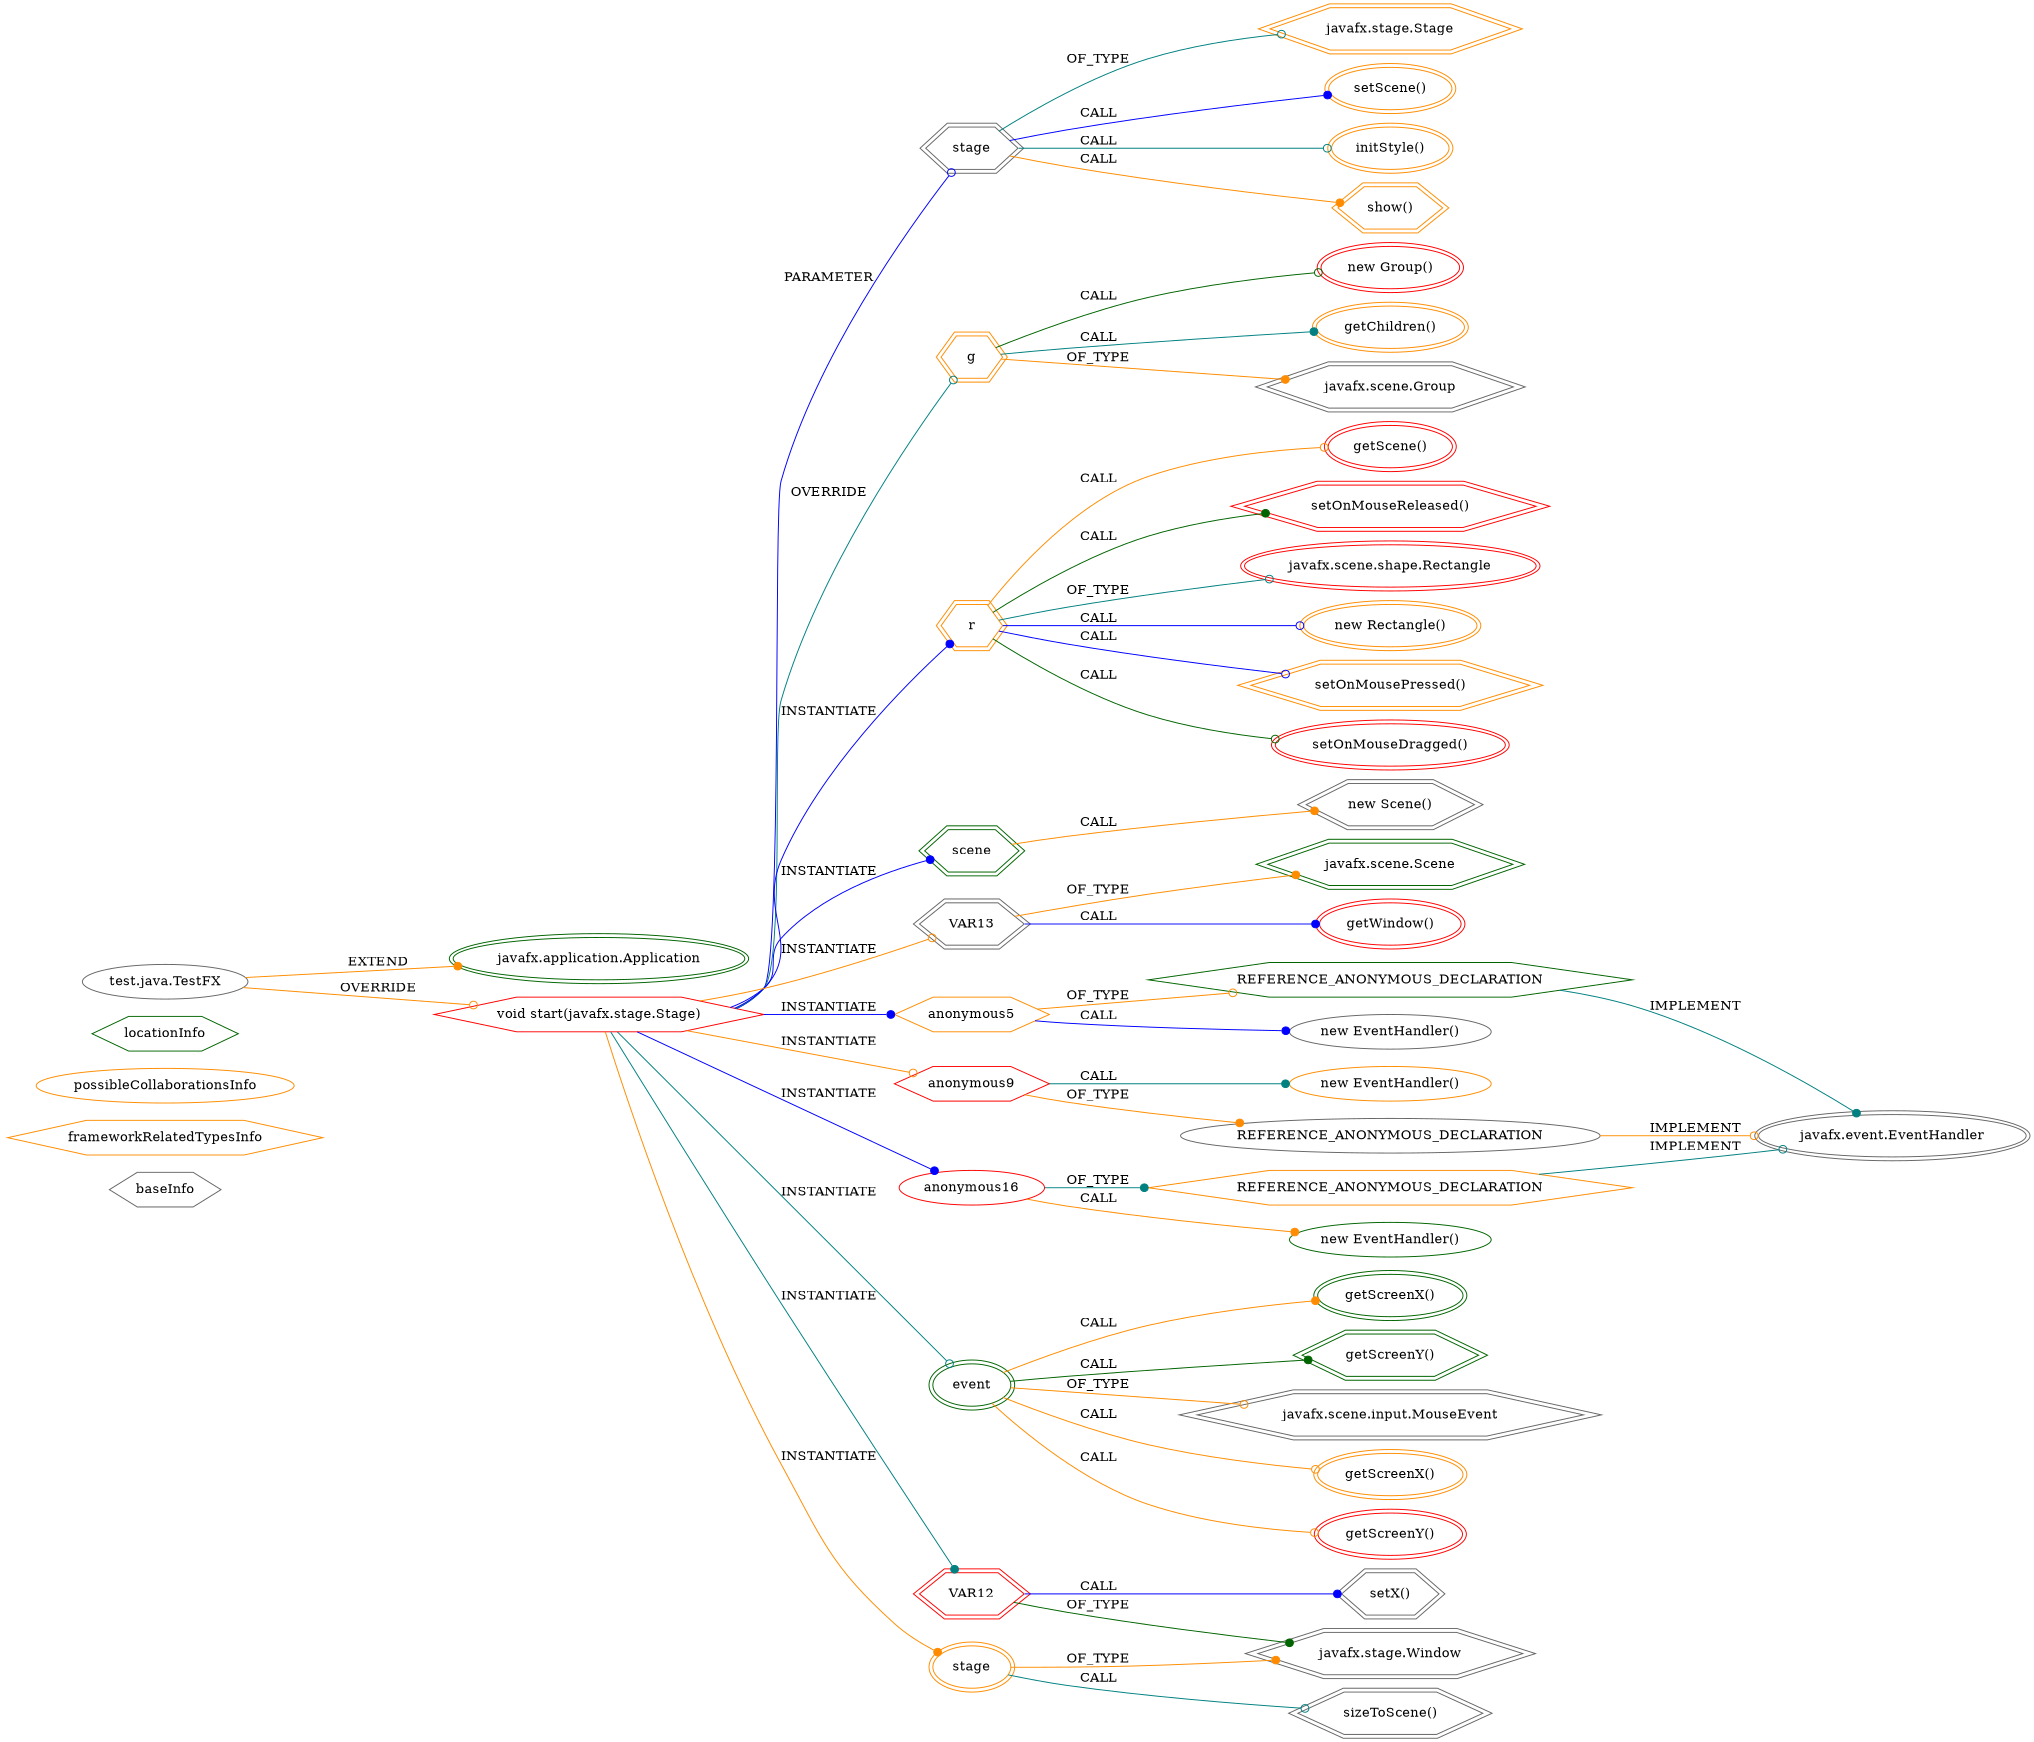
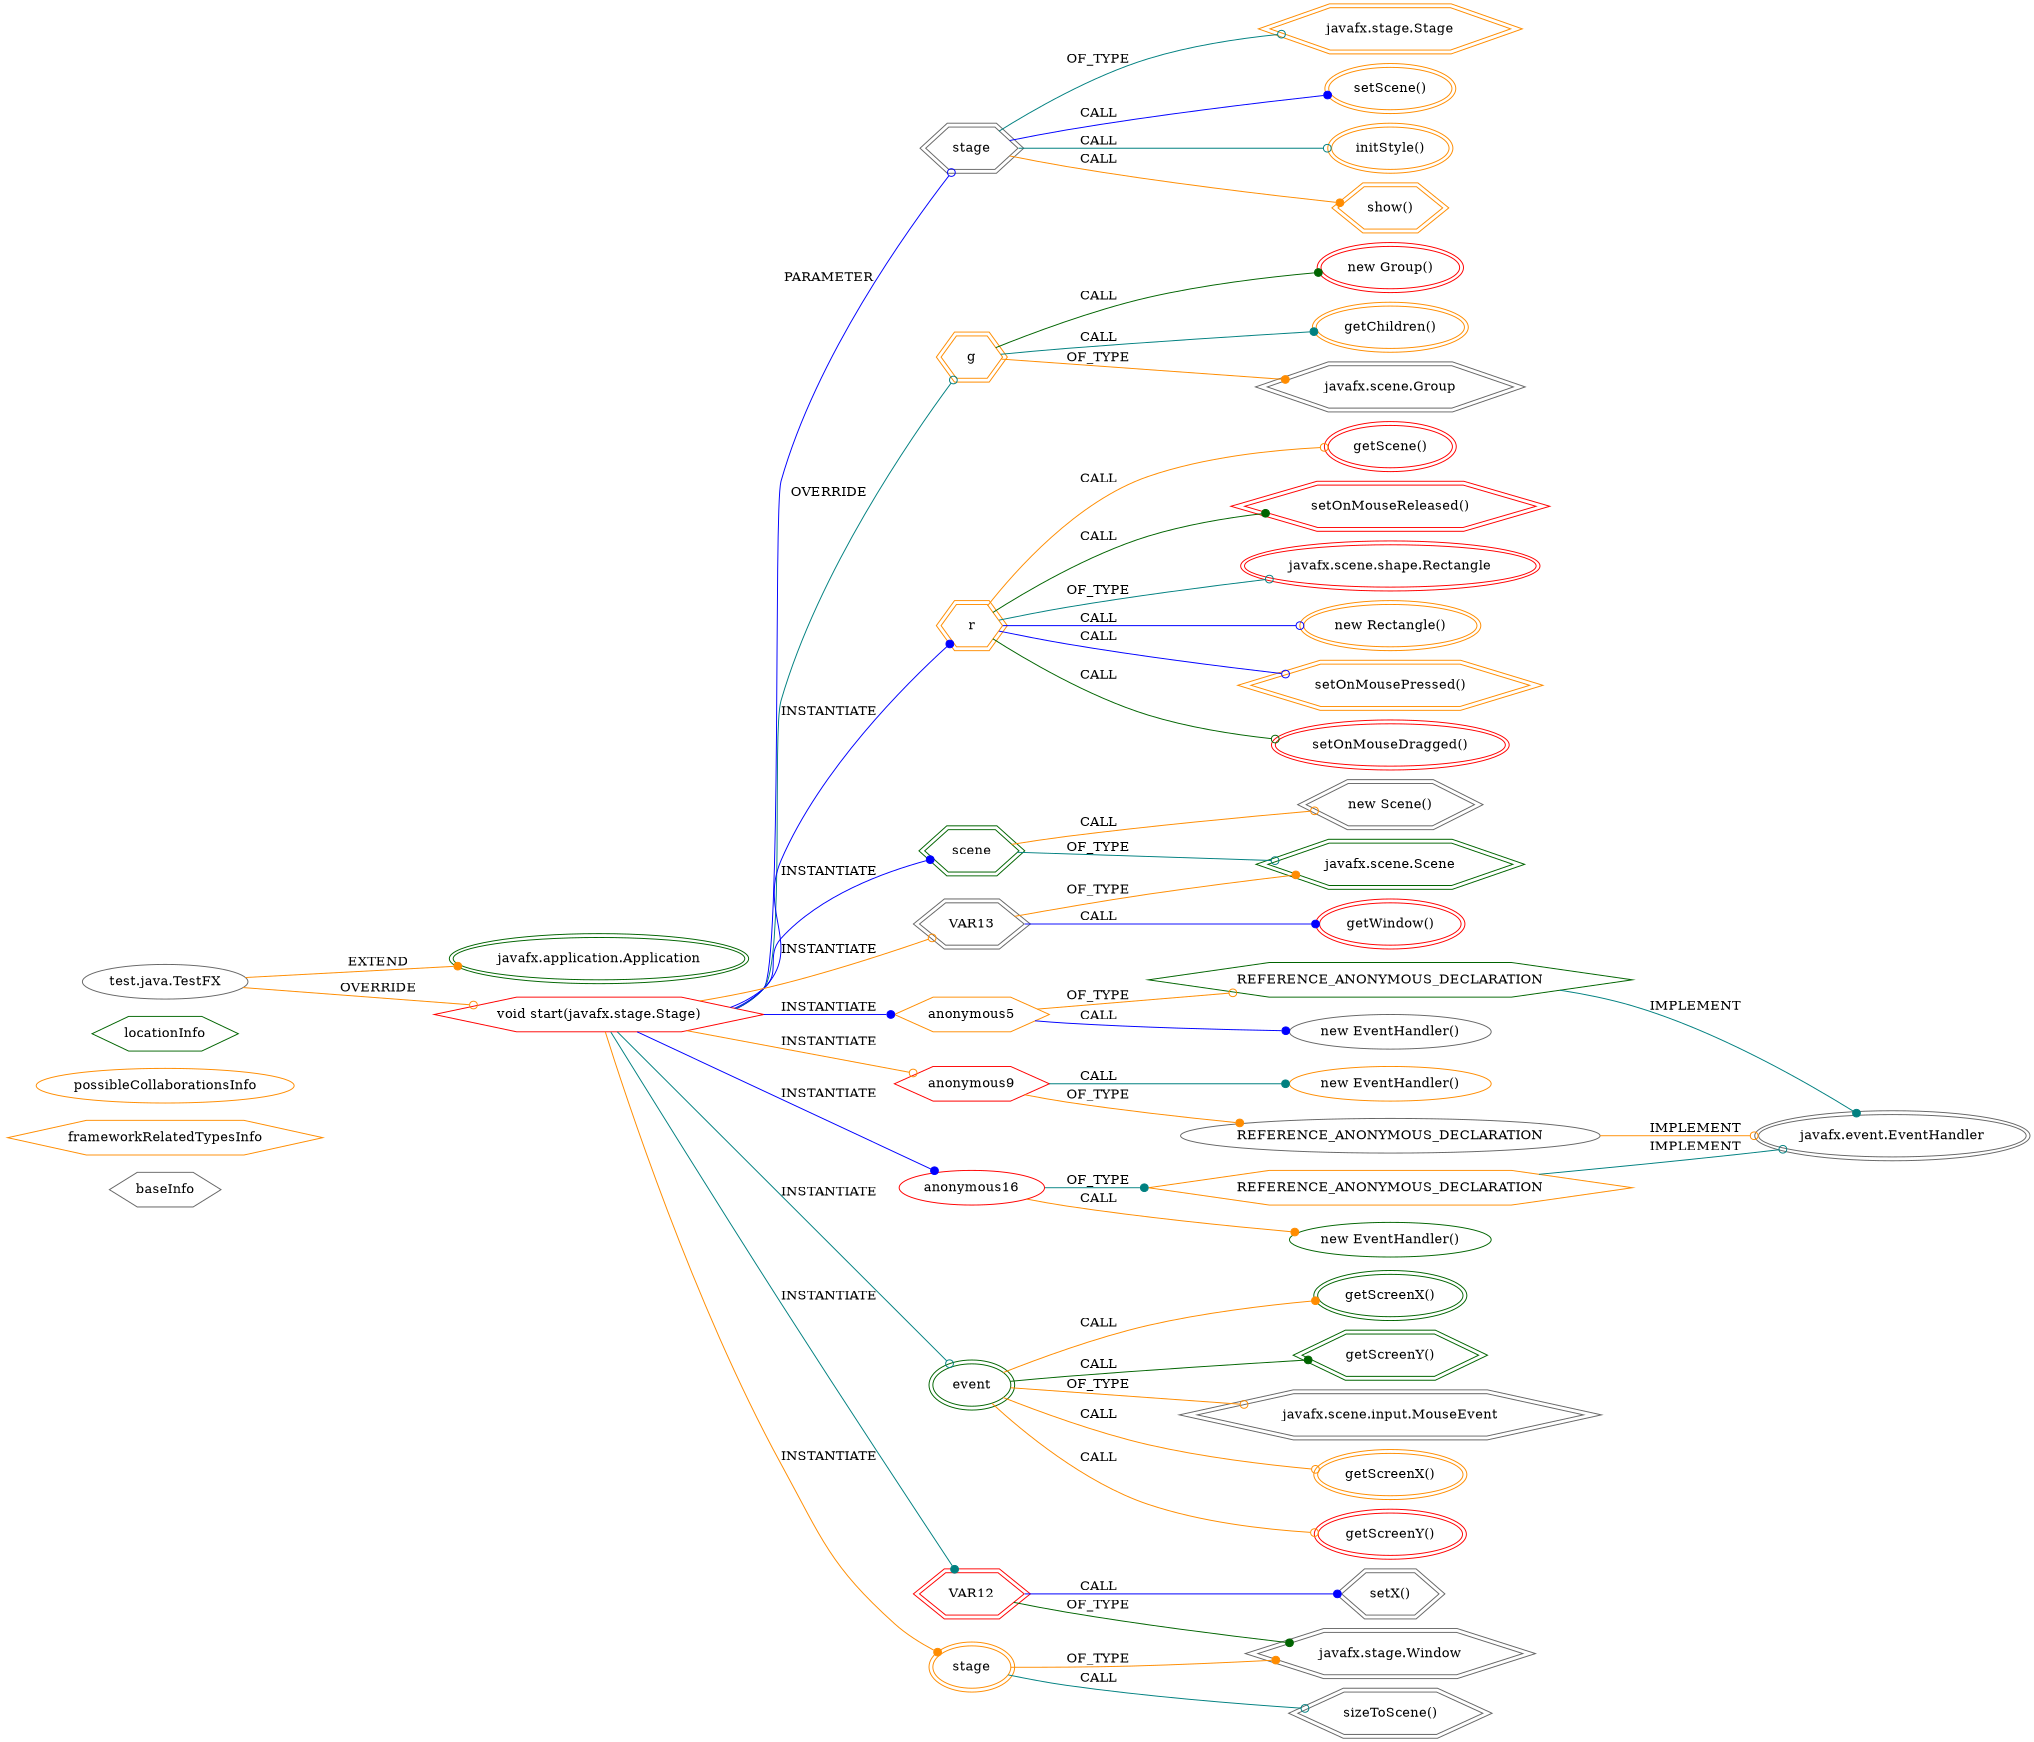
edge "g" -> "new Group()": arrowhead odot -> dot
edge "scene" -> "new Scene()": arrowhead dot -> odot
edge "scene" -> "javafx.scene.Scene": added, label "OF_TYPE"
